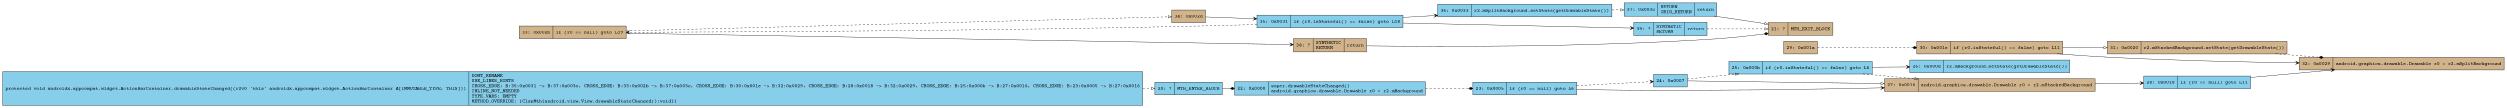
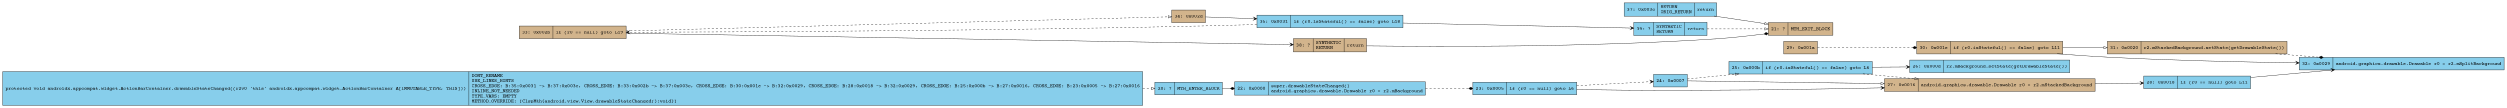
node "36: 0x0033": removed
node "32: 0x0029": fillcolor tan -> skyblue
